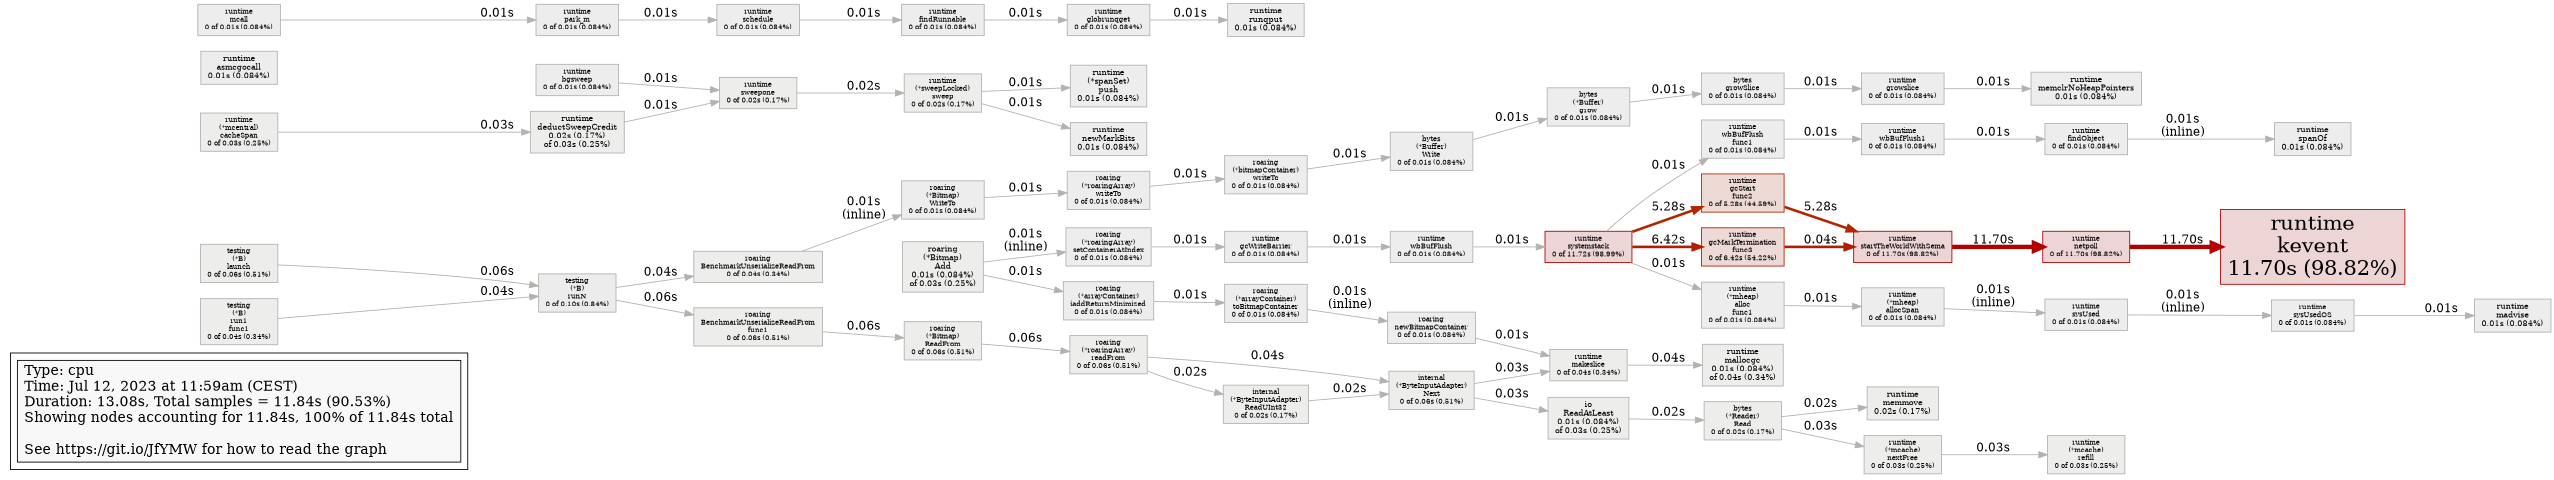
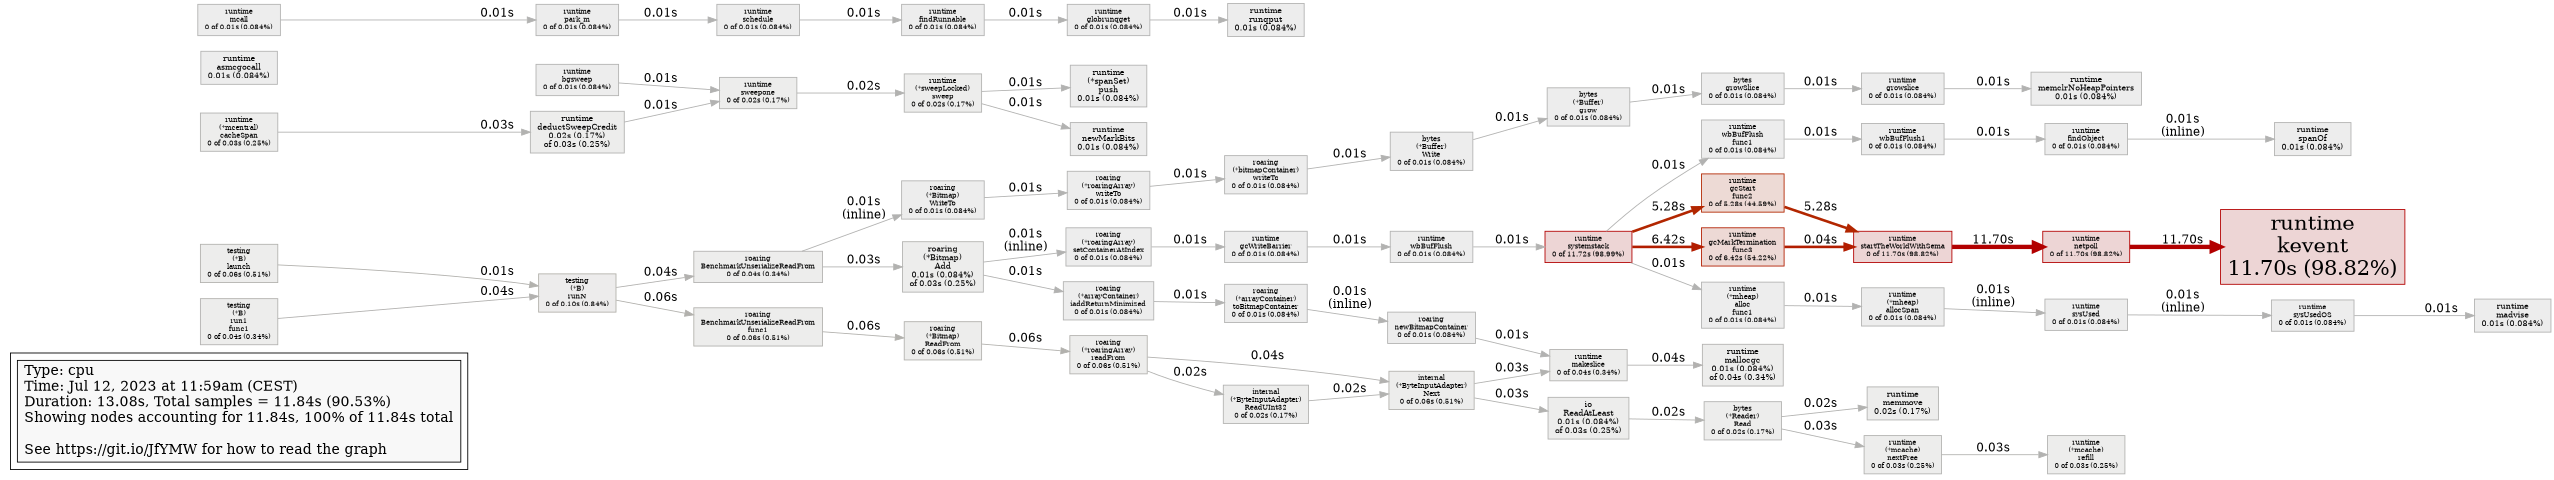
edge "roaring BenchmarkUnserializeReadFrom 0 of 0.04s (0.34%)" -> "roaring (*Bitmap) Add 0.01s (0.084%) of 0.03s (0.25%)": added, label "0.03s"
edge "testing (*B) launch 0 of 0.06s (0.51%)" -> "testing (*B) runN 0 of 0.10s (0.84%)": label " 0.06s" -> " 0.01s"
